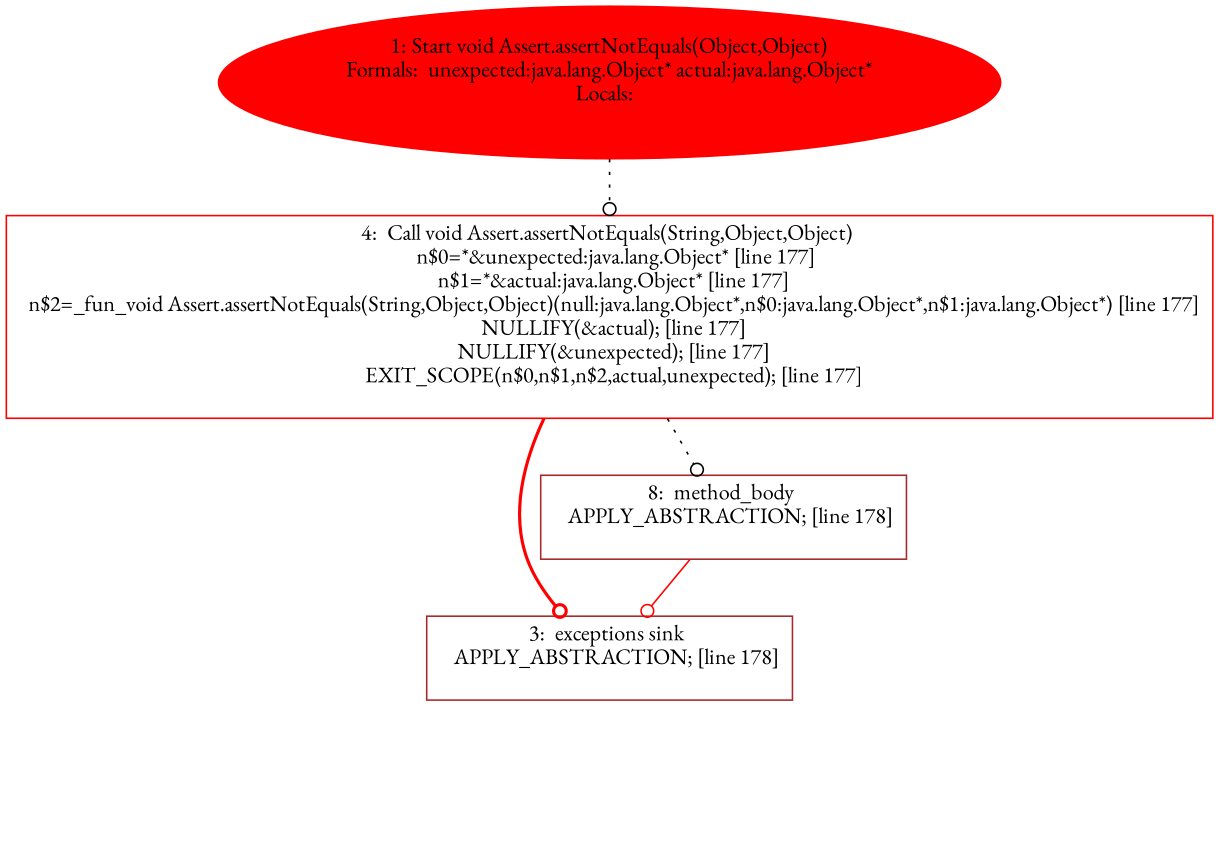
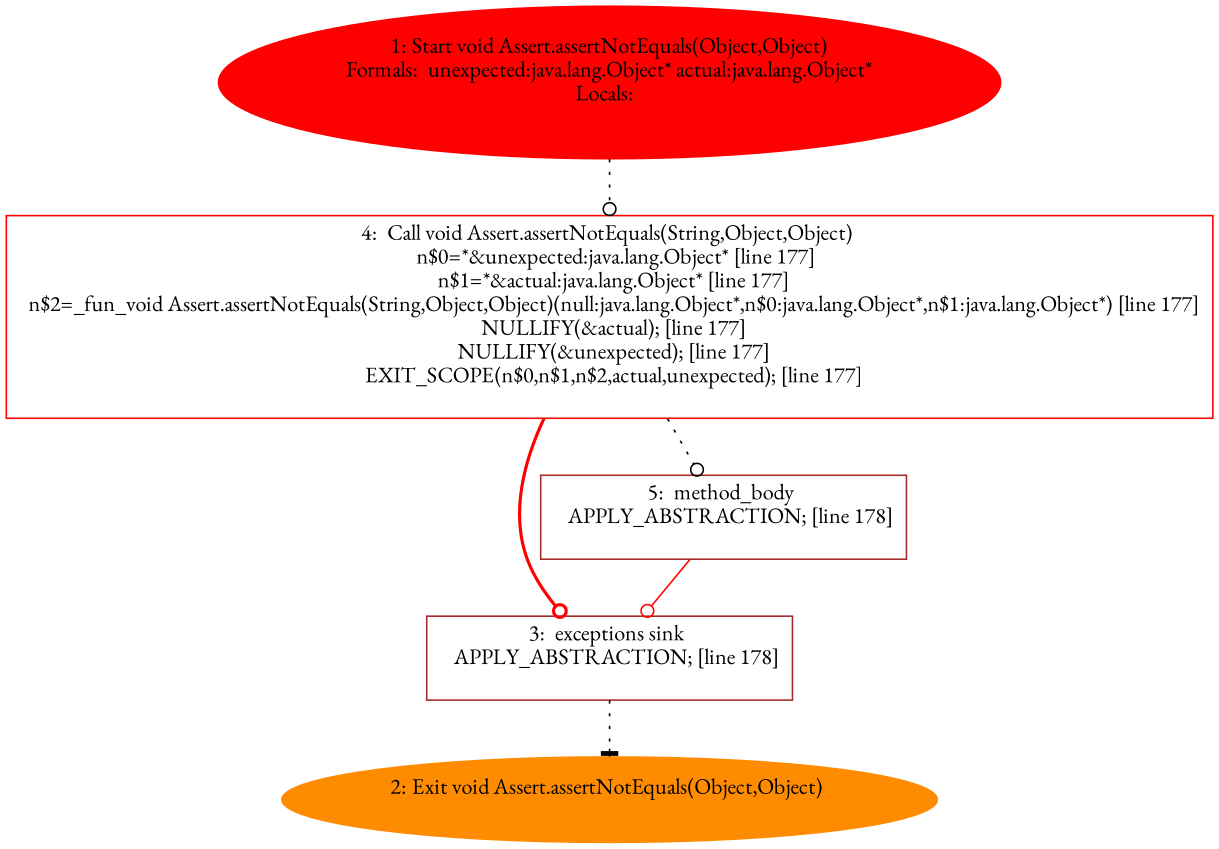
node "8:  method_body APPLY_ABSTRACTION; [line 178]": label "8:  method_body APPLY_ABSTRACTION; [line 178]" -> "5:  method_body APPLY_ABSTRACTION; [line 178]"
node "2: Exit void Assert.assertNotEquals(Object,Object)": added
